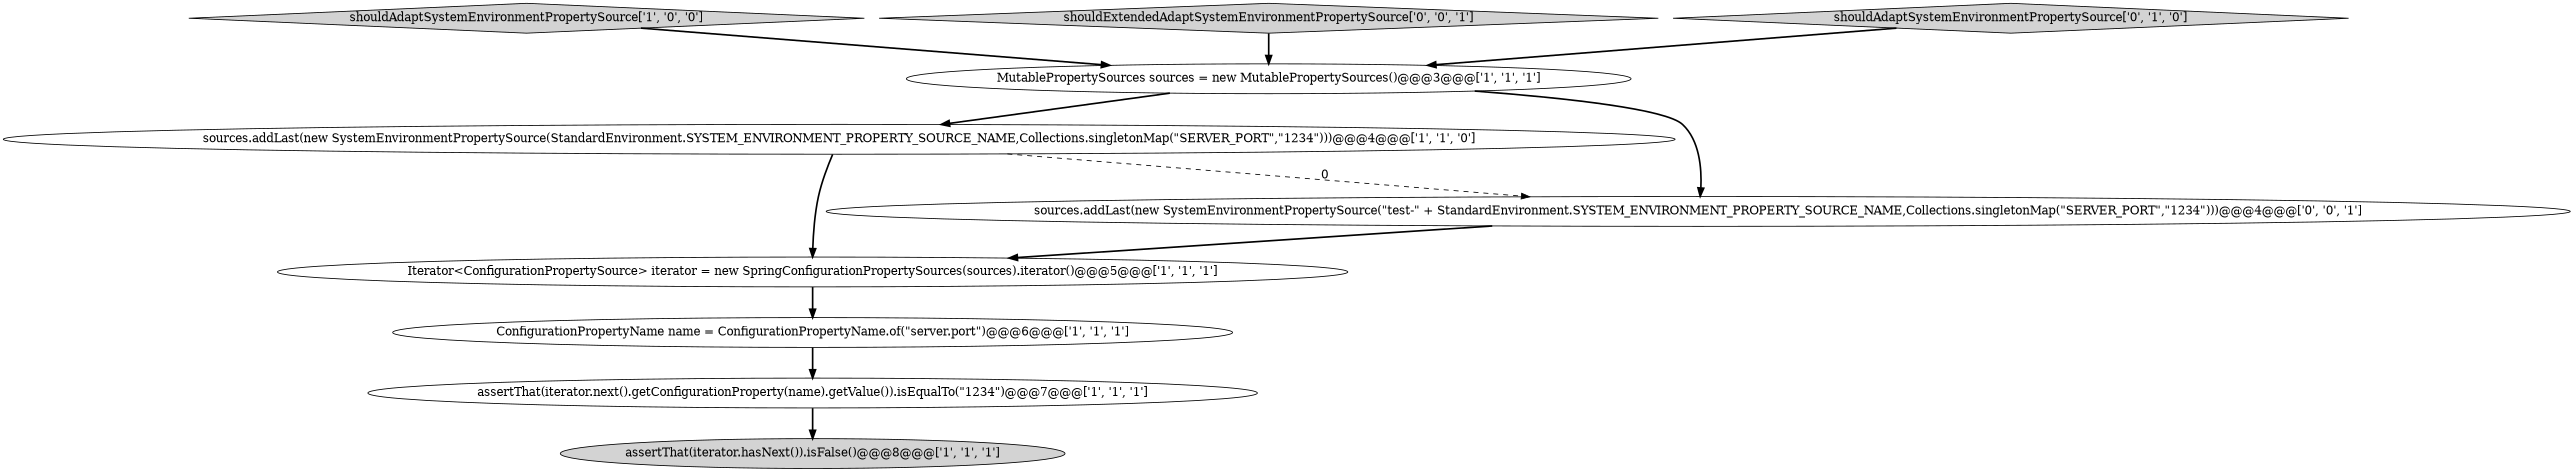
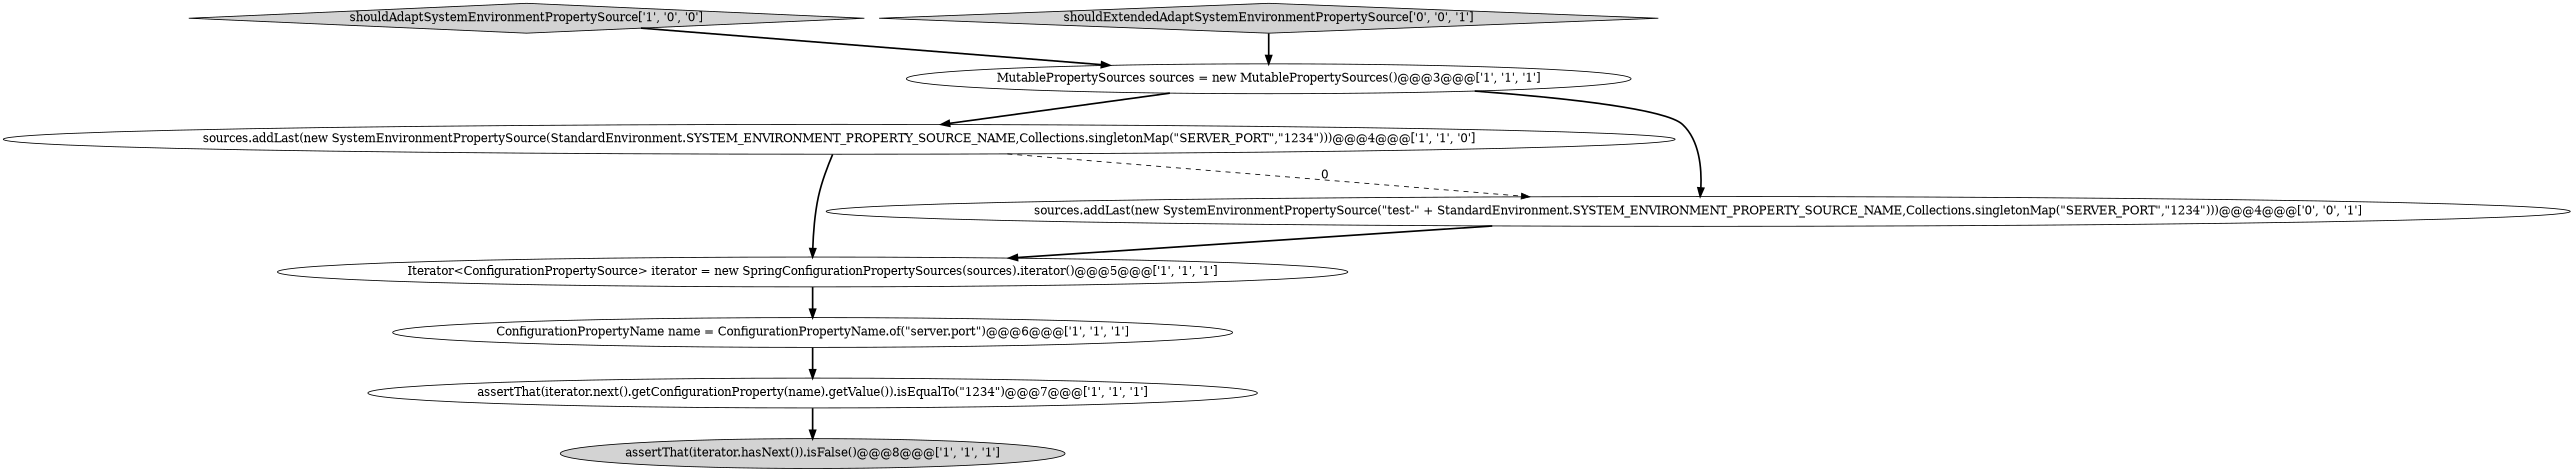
node "shouldAdaptSystemEnvironmentPropertySource['0', '1', '0']": removed
